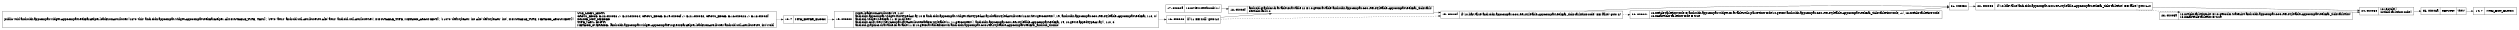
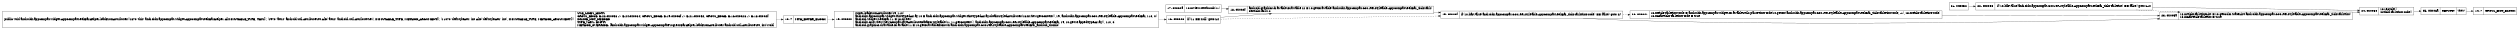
edge "19: 0x003f" -> "21: 0x0052": now "19: 0x003f" -> "23: 0x005a"
edge "20: 0x0041" -> "21: 0x0052": now "20: 0x0041" -> "23: 0x005a"
node "14: ?": text "MTH_EXIT_BLOCK" -> "CROSS_EXIT_BLOCK"
